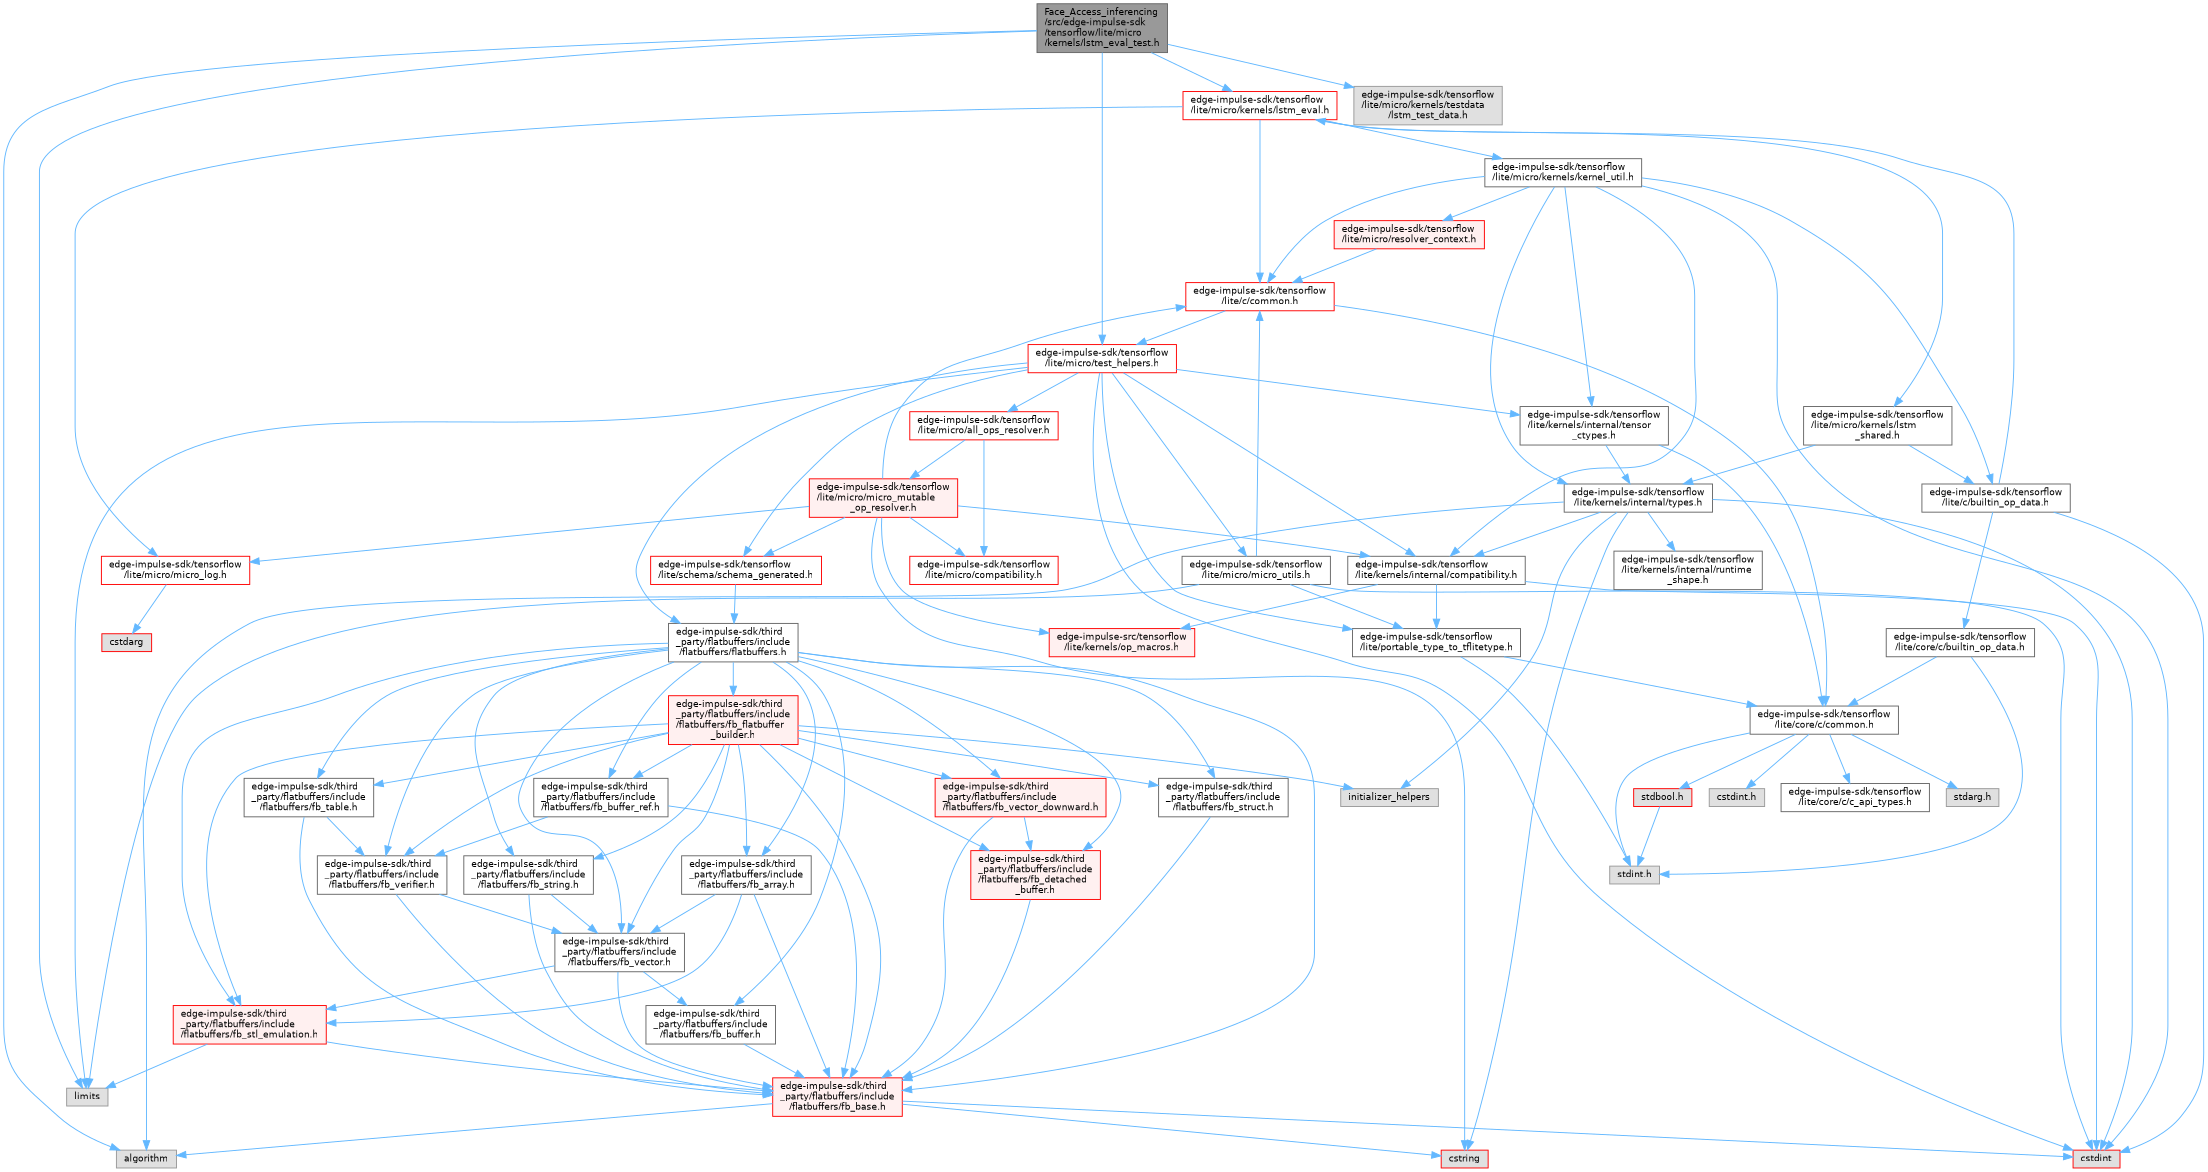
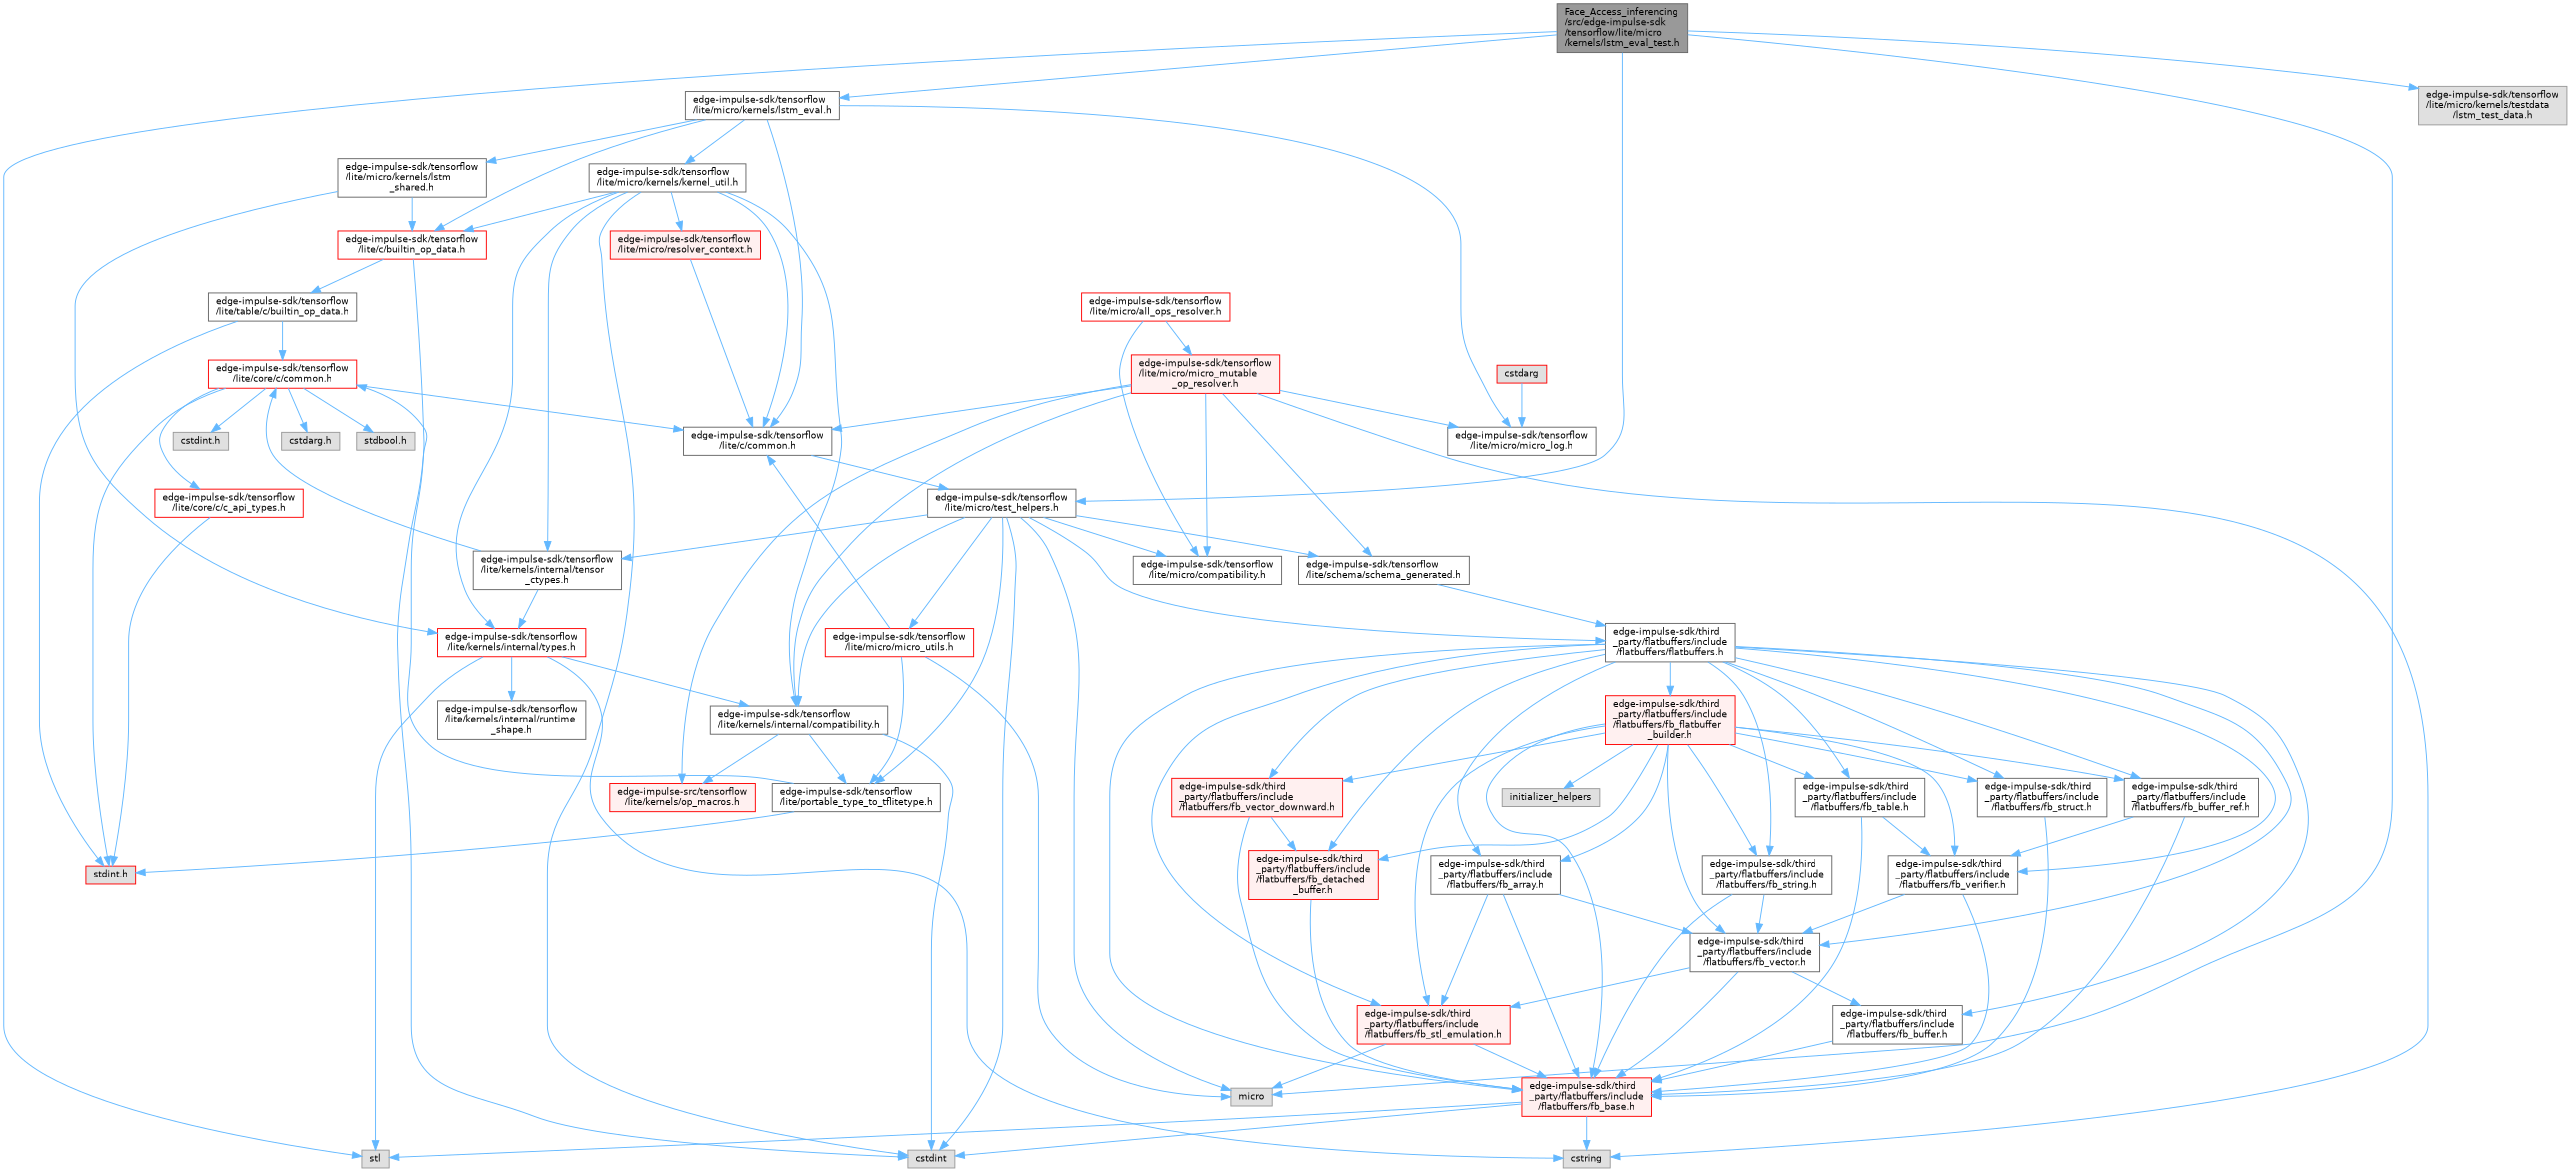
node "edge-impulse-sdk/tensorflow /lite/micro/kernels/lstm_eval.h": color red -> grey40
edge "edge-impulse-sdk/tensorflow /lite/c/builtin_op_data.h" -> "edge-impulse-sdk/tensorflow /lite/micro/kernels/lstm_eval.h": reversed
node "edge-impulse-sdk/tensorflow /lite/c/common.h": color red -> grey40
node "edge-impulse-sdk/tensorflow /lite/micro/test_helpers.h": color red -> grey40
edge "edge-impulse-sdk/tensorflow /lite/micro/test_helpers.h" -> "edge-impulse-sdk/tensorflow /lite/micro/all_ops_resolver.h": now "edge-impulse-sdk/tensorflow /lite/micro/test_helpers.h" -> "edge-impulse-sdk/tensorflow /lite/micro/compatibility.h"
edge "edge-impulse-sdk/tensorflow /lite/c/common.h" -> "edge-impulse-sdk/tensorflow /lite/core/c/common.h": reversed
node "edge-impulse-sdk/tensorflow /lite/kernels/internal/types.h": color grey40 -> red
node "edge-impulse-sdk/tensorflow /lite/c/builtin_op_data.h": color grey40 -> red
node "edge-impulse-sdk/tensorflow /lite/micro/micro_log.h": color red -> grey40
node "edge-impulse-sdk/tensorflow /lite/schema/schema_generated.h": color red -> grey40
node "edge-impulse-sdk/tensorflow /lite/micro/compatibility.h": color red -> grey40
node "edge-impulse-sdk/tensorflow /lite/micro/micro_utils.h": color grey40 -> red
edge "edge-impulse-sdk/tensorflow /lite/micro/micro_log.h" -> "cstdarg": reversed
edge "edge-impulse-sdk/tensorflow /lite/micro/micro_utils.h" -> "cstdint": removed
node "edge-impulse-sdk/tensorflow /lite/core/c/builtin_op_data.h": label "edge-impulse-sdk/tensorflow /lite/core/c/builtin_op_data.h" -> "edge-impulse-sdk/tensorflow /lite/table/c/builtin_op_data.h"
edge "edge-impulse-sdk/tensorflow /lite/kernels/internal/types.h" -> "initializer_helpers": removed
edge "edge-impulse-sdk/tensorflow /lite/kernels/internal/types.h" -> "cstdint": removed
node "edge-impulse-sdk/tensorflow /lite/core/c/common.h": color grey40 -> red
node "stdbool.h": color red -> grey60
node "edge-impulse-sdk/tensorflow /lite/core/c/c_api_types.h": color grey40 -> red
node "stdarg.h": label "stdarg.h" -> "cstdarg.h"
edge "stdbool.h" -> "stdint.h": now "edge-impulse-sdk/tensorflow /lite/core/c/c_api_types.h" -> "stdint.h"
node "stdint.h": color grey60 -> red
node "limits": label "limits" -> "micro"
node "algorithm": label "algorithm" -> "stl"
node "cstring": color red -> grey60
node "cstdint": color red -> grey60
